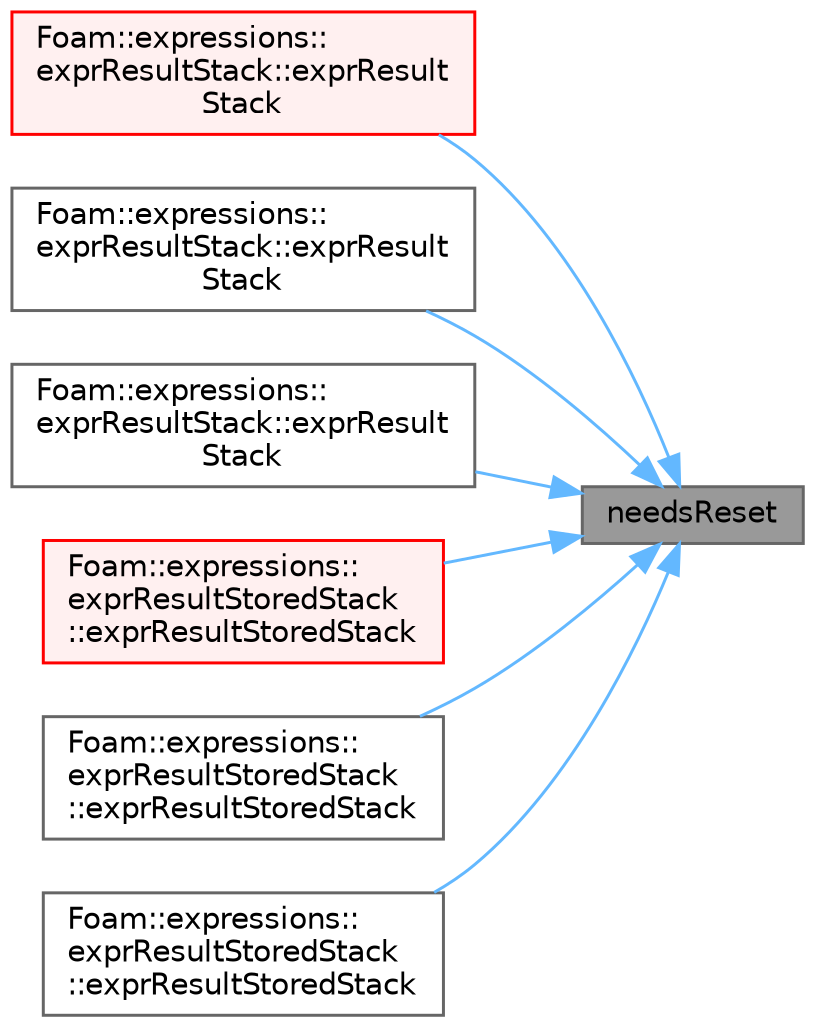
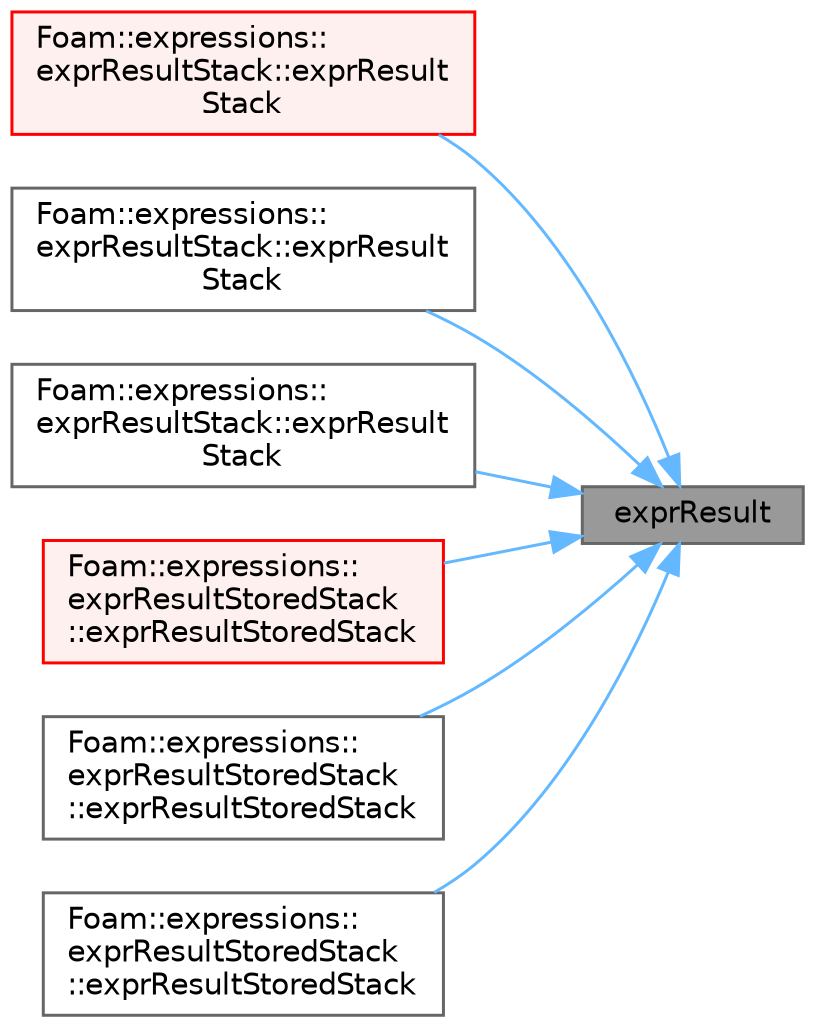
node "needsReset": label "needsReset" -> "exprResult"
